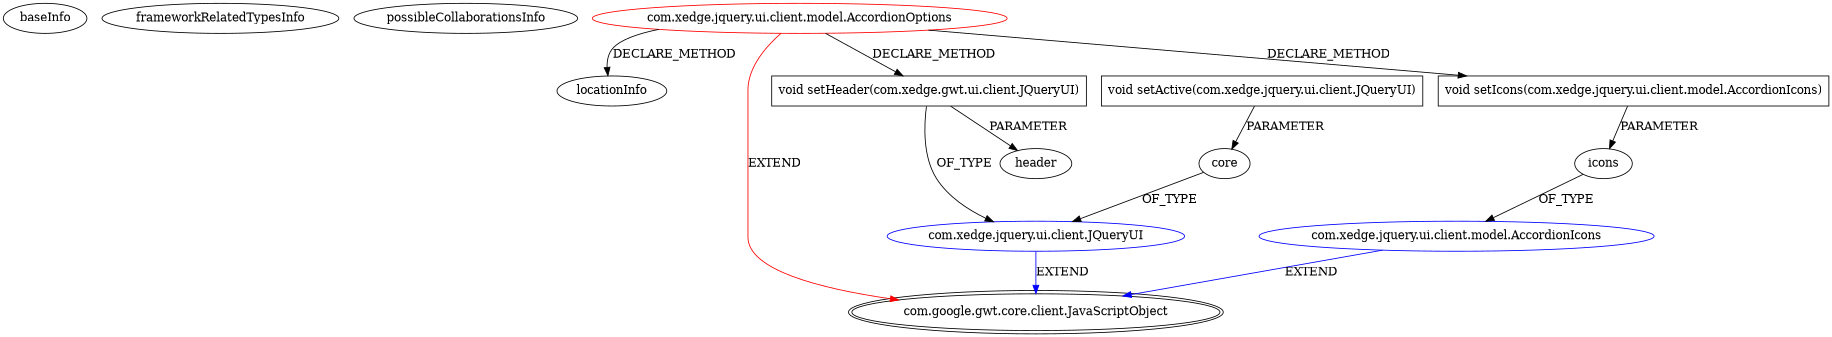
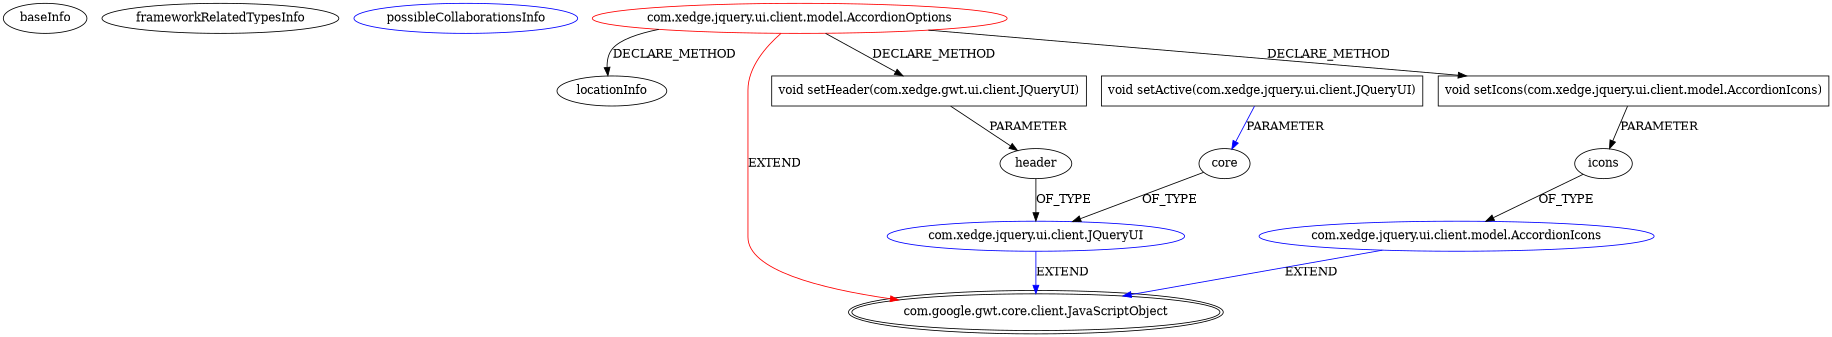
node "possibleCollaborationsInfo": color black -> blue
edge "void setActive(com.xedge.jquery.ui.client.JQueryUI)" -> "core": color black -> blue
edge "void setHeader(com.xedge.gwt.ui.client.JQueryUI)" -> "com.xedge.jquery.ui.client.JQueryUI": now "header" -> "com.xedge.jquery.ui.client.JQueryUI"
